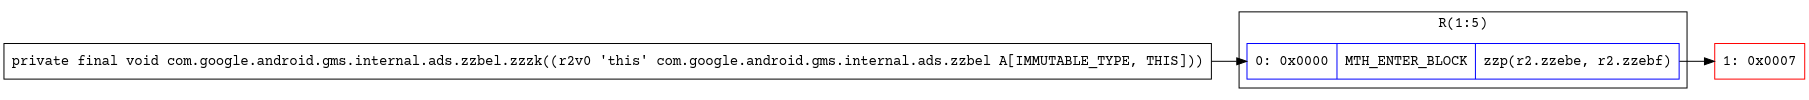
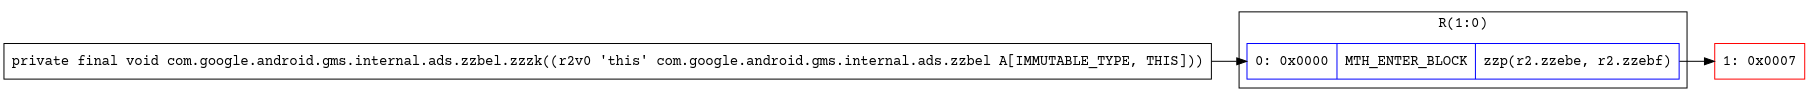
cluster "R(1:5)": label "R(1:5)" -> "R(1:0)"
